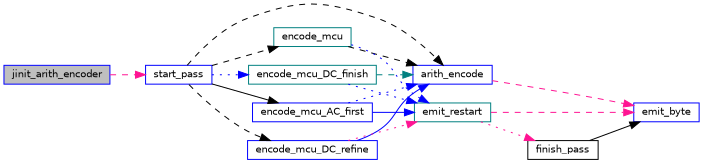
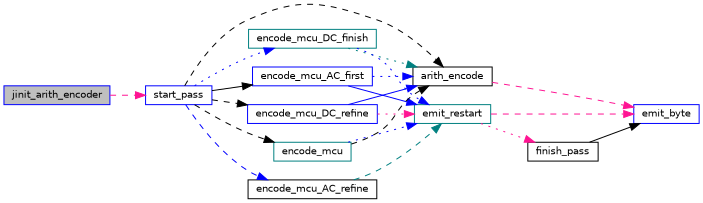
edge "encode_mcu_DC_finish" -> "arith_encode": style dashed -> dotted
node "arith_encode": color blue -> black
node "encode_mcu_AC_refine": added
